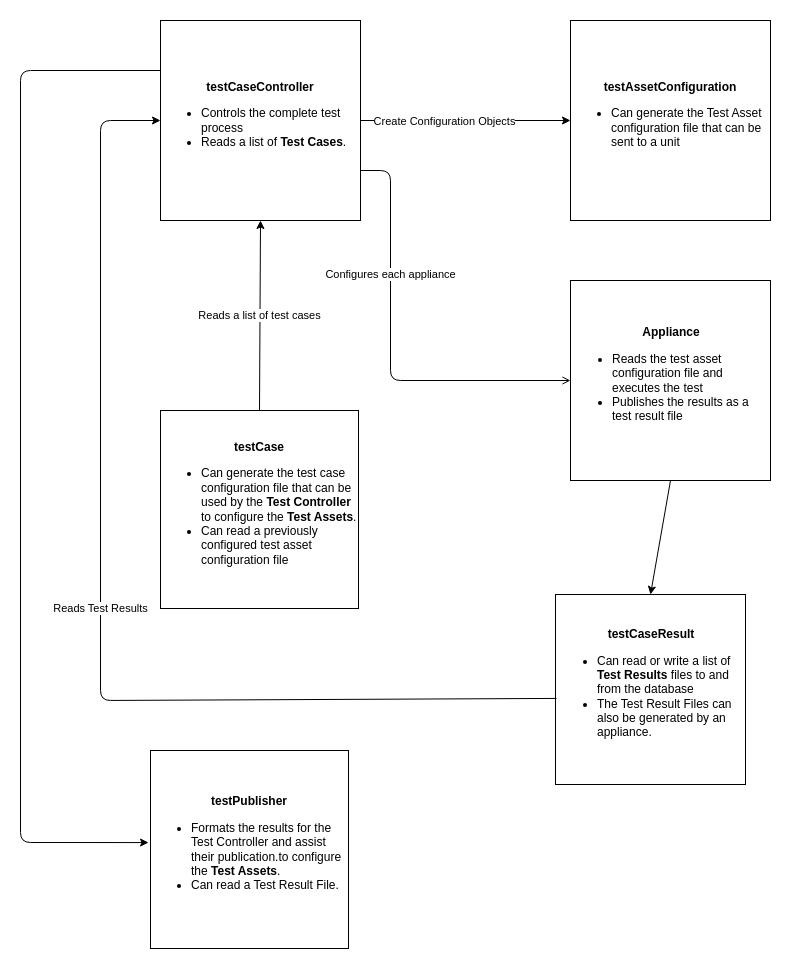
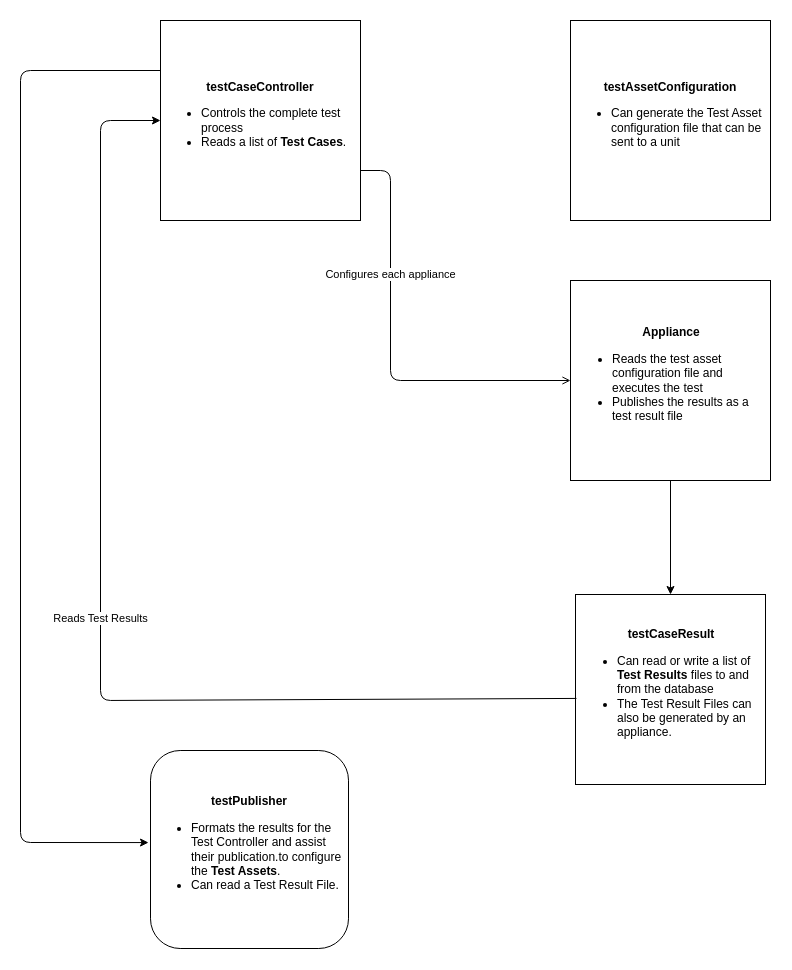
edge "testCaseController Controls the complete test process Reads a list of Test Cases." -> "testAssetConfiguration Can generate the Test Asset configuration file that can be sent to a unit": removed, label "Create Configuration Objects"
edge "testCase Can generate the test case configuration file that can be used by the Test Controller to configure the Test Assets. Can read a previously configured test asset configuration file" -> "testCaseController Controls the complete test process Reads a list of Test Cases.": removed, label "Reads a list of test cases"
node "testCase Can generate the test case configuration file that can be used by the Test Controller to configure the Test Assets. Can read a previously configured test asset configuration file": removed
node "testCaseResult Can read or write a list of Test Results files to and from the database The Test Result Files can also be generated by an appliance.": moved (651, 690) -> (671, 690)
node "testPublisher Formats the results for the Test Controller and assist their publication.to configure the Test Assets. Can read a Test Result File.": shape rectangle -> rounded rectangle
